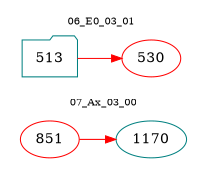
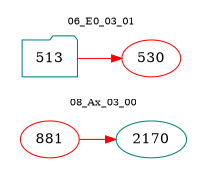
cluster "07_Ax_03_00": label "07_Ax_03_00" -> "08_Ax_03_00"
node "851": label "851" -> "881"
node "1170": label "1170" -> "2170"
